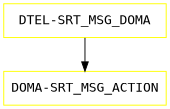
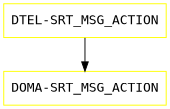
node "DTEL-SRT_MSG_DOMA": label "DTEL-SRT_MSG_DOMA" -> "DTEL-SRT_MSG_ACTION"
